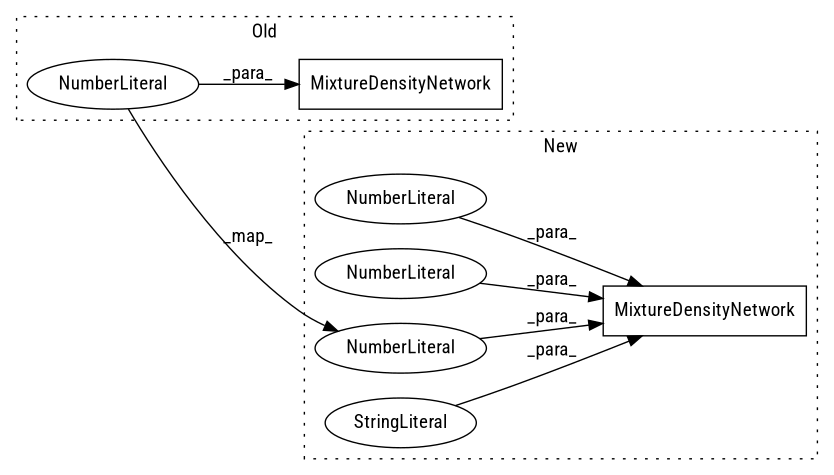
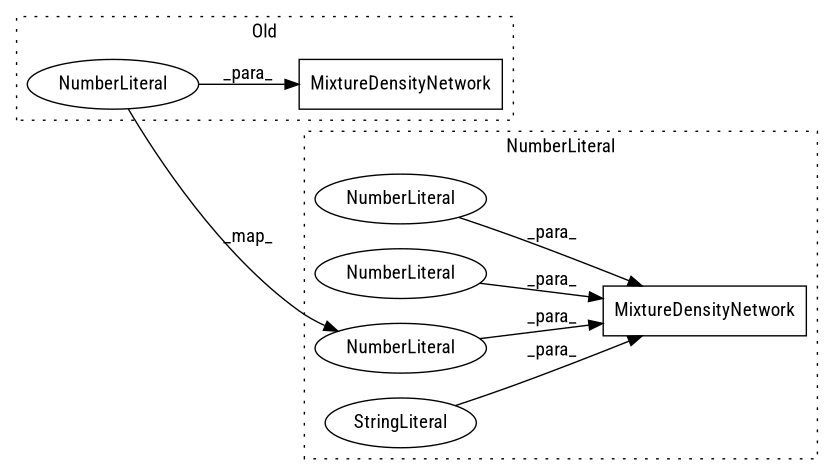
cluster "New": label "New" -> "NumberLiteral"
